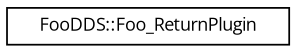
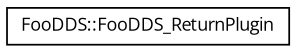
node "FooDDS::Foo_ReturnPlugin": label "FooDDS::Foo_ReturnPlugin" -> "FooDDS::FooDDS_ReturnPlugin"
